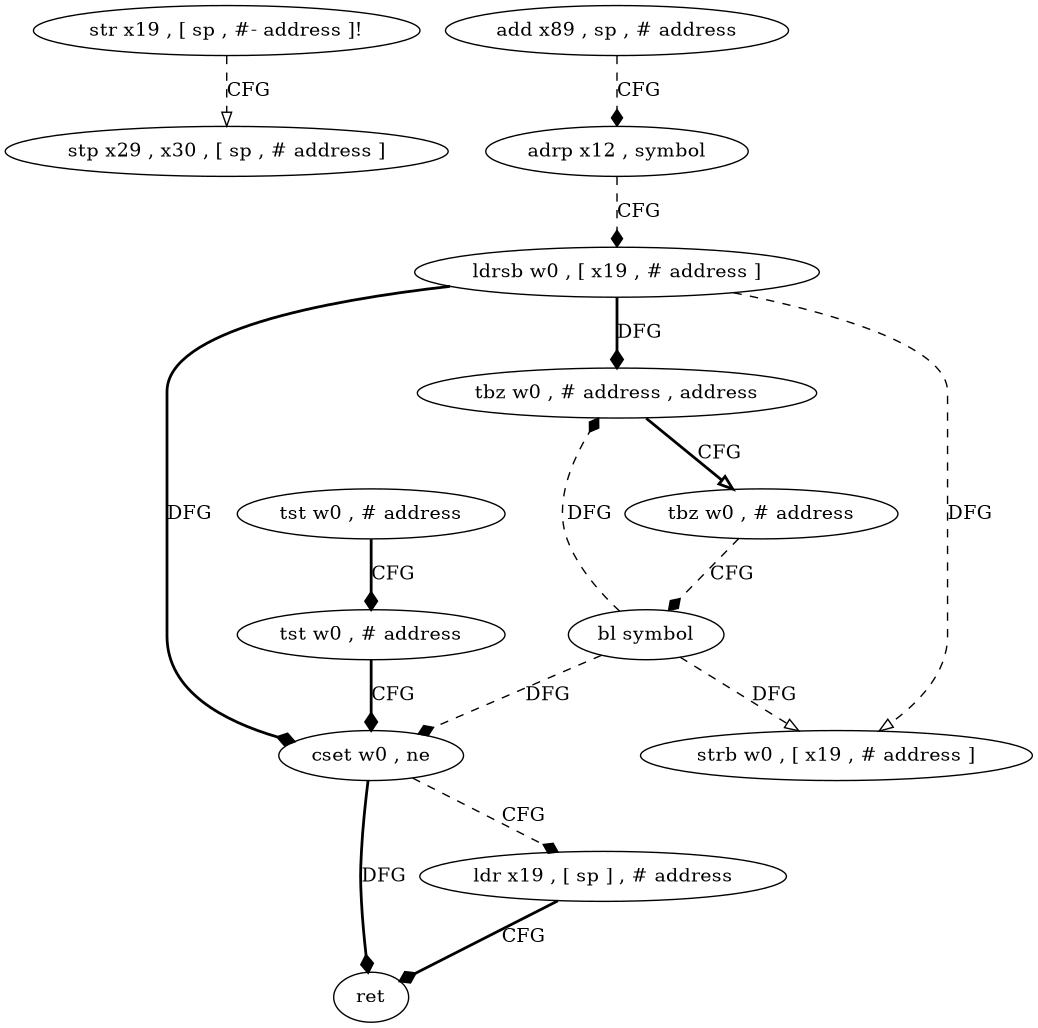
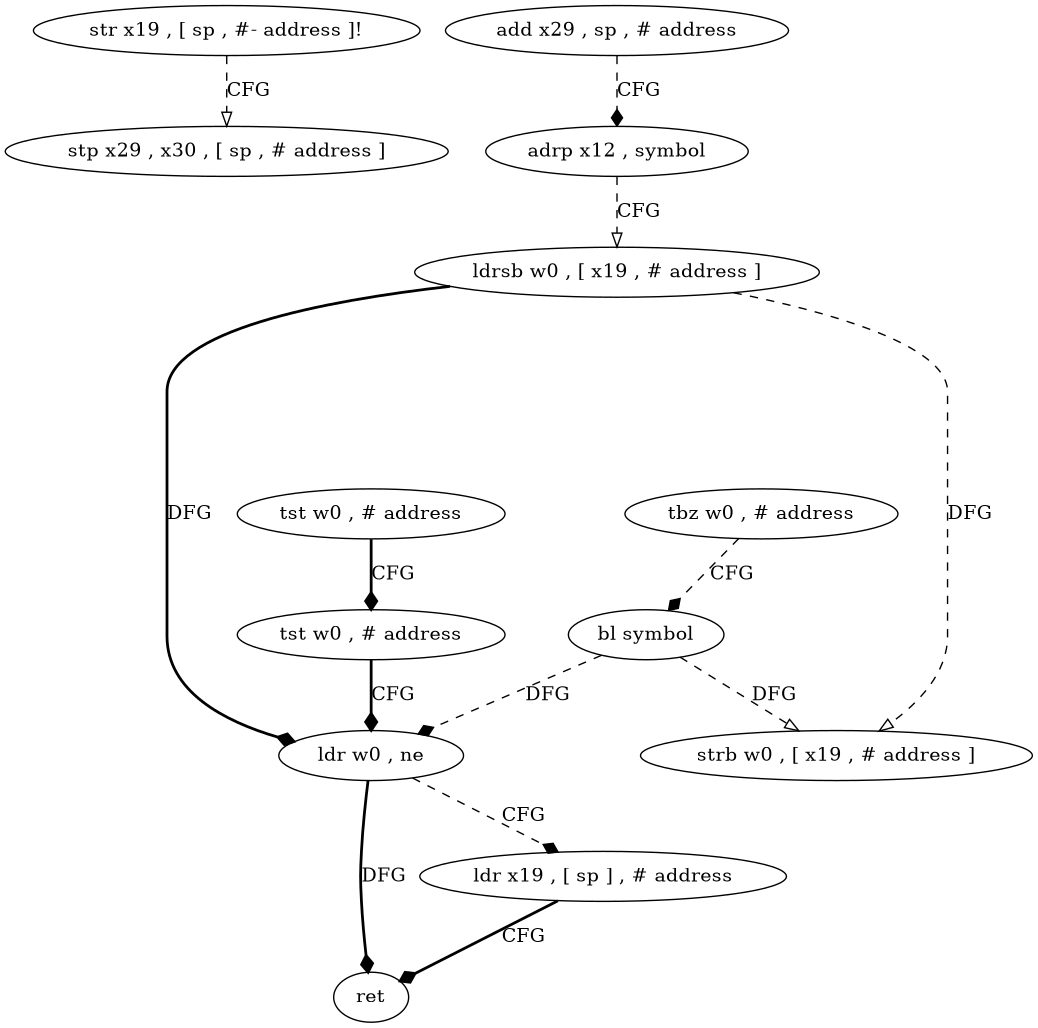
node "add x89 , sp , # address": label "add x89 , sp , # address" -> "add x29 , sp , # address"
edge "adrp x12 , symbol" -> "ldrsb w0 , [ x19 , # address ]": arrowhead diamond -> onormal
node "tbz w0 , # address , address": removed
node "cset w0 , ne": label "cset w0 , ne" -> "ldr w0 , ne"
